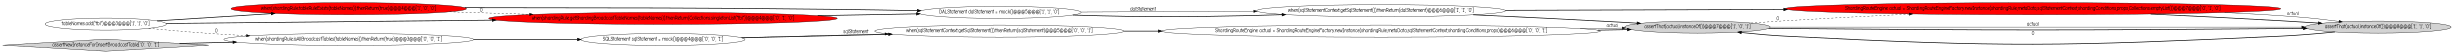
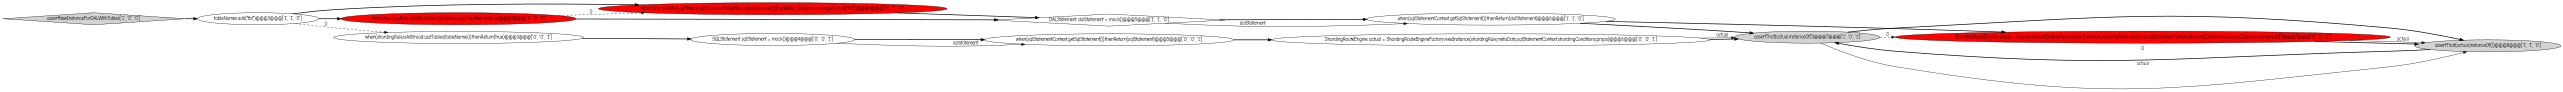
node "DALStatement dalStatement = mock()@@@5@@@['1', '1', '0']": shape ellipse -> diamond
node "assertNewInstanceForDALWithTables['1', '0', '0']": added
node "assertNewInstanceForInsertBroadcastTable['0', '0', '1']": removed
